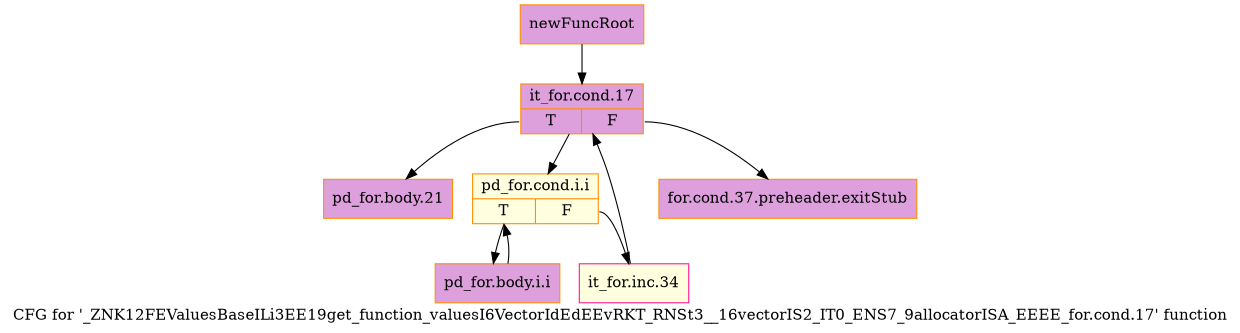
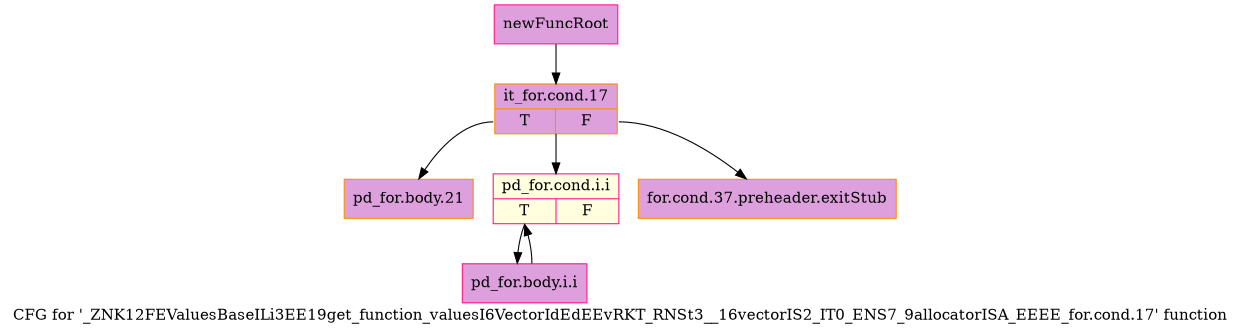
node "newFuncRoot": color darkorange -> deeppink
node "pd_for.cond.i.i": color darkorange -> deeppink
node "pd_for.body.i.i": color darkorange -> deeppink
node "it_for.inc.34": removed
